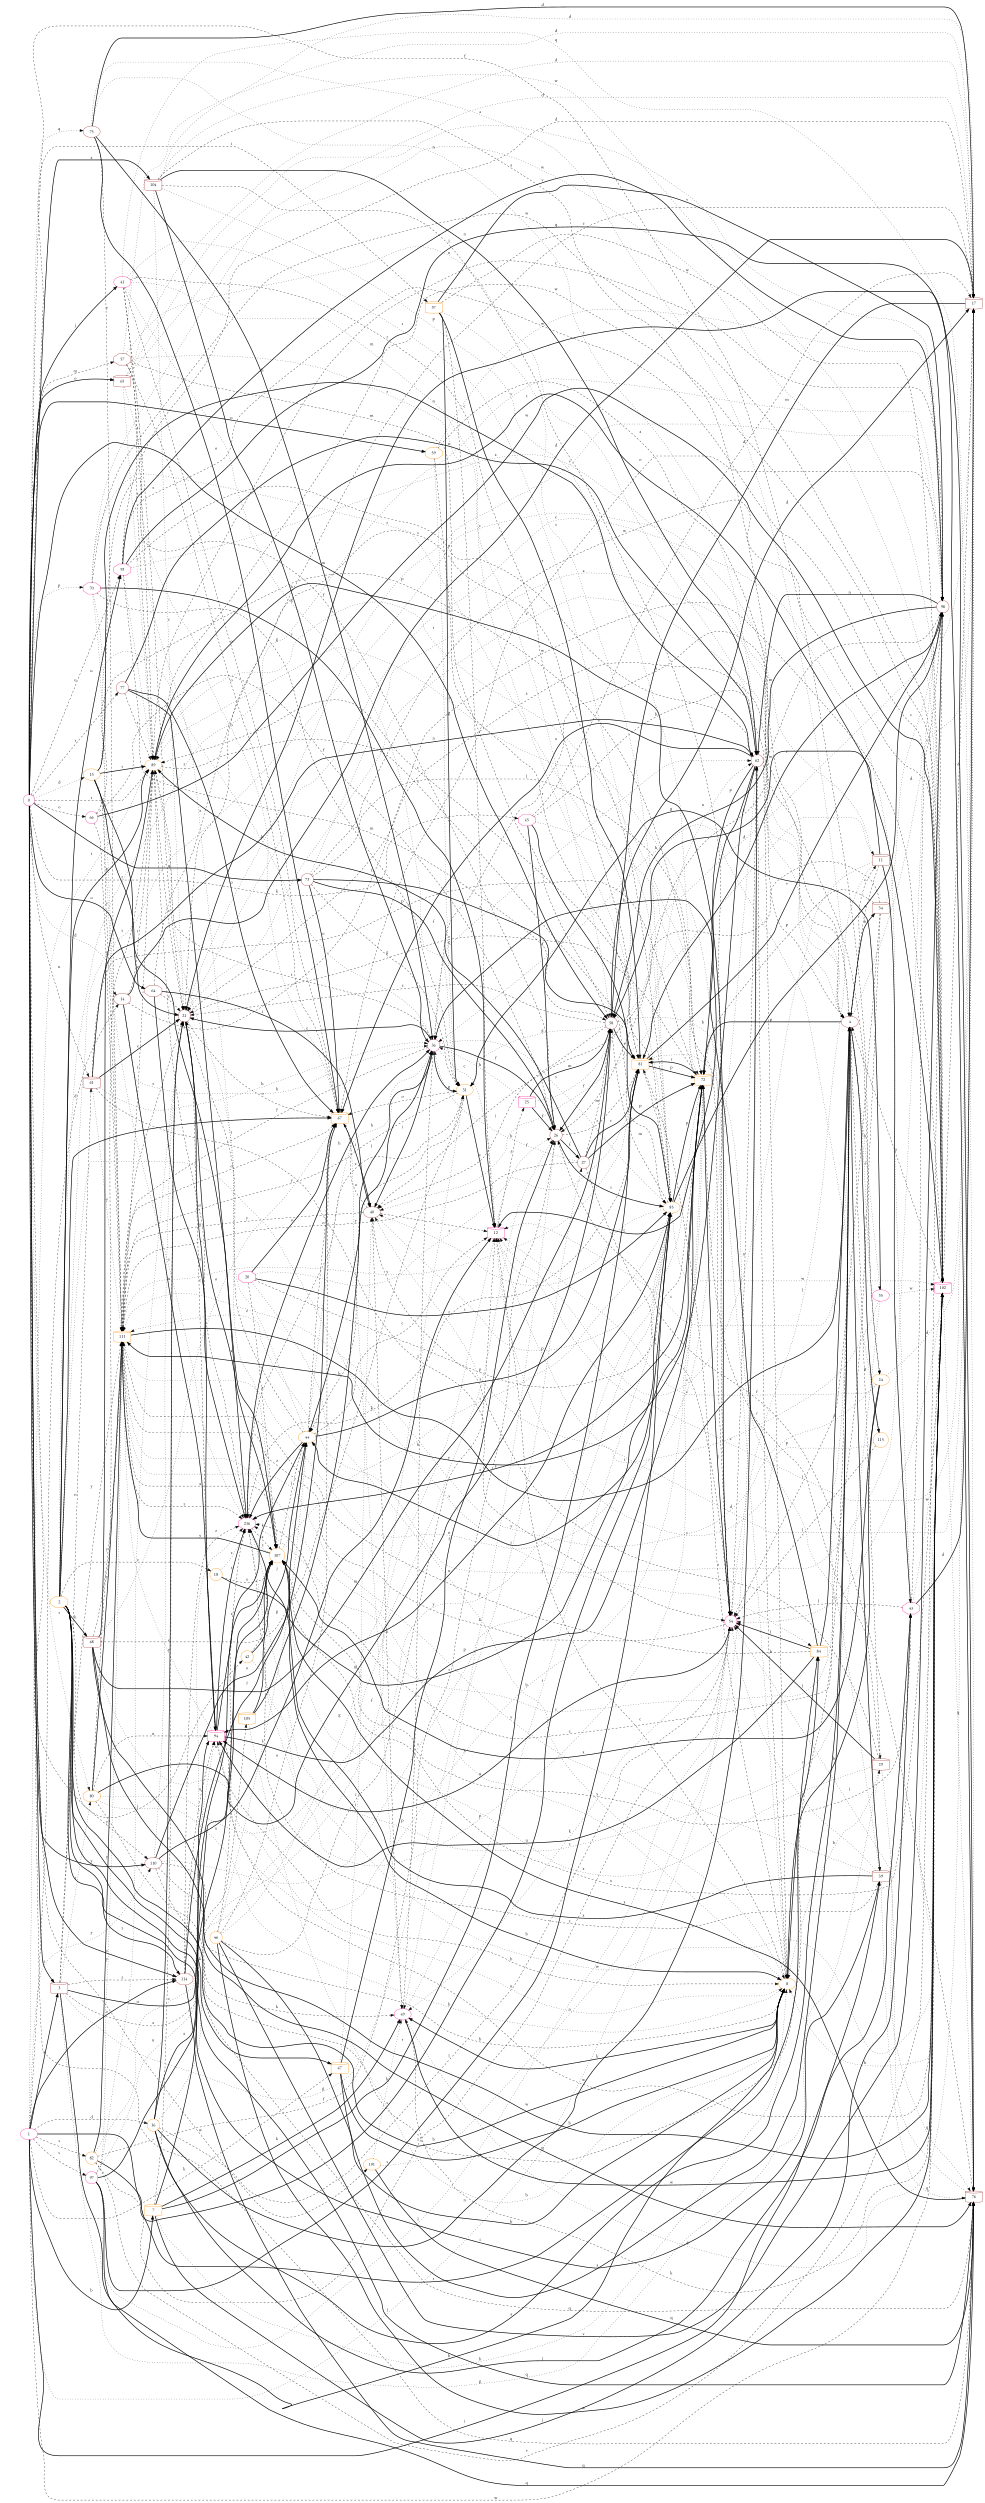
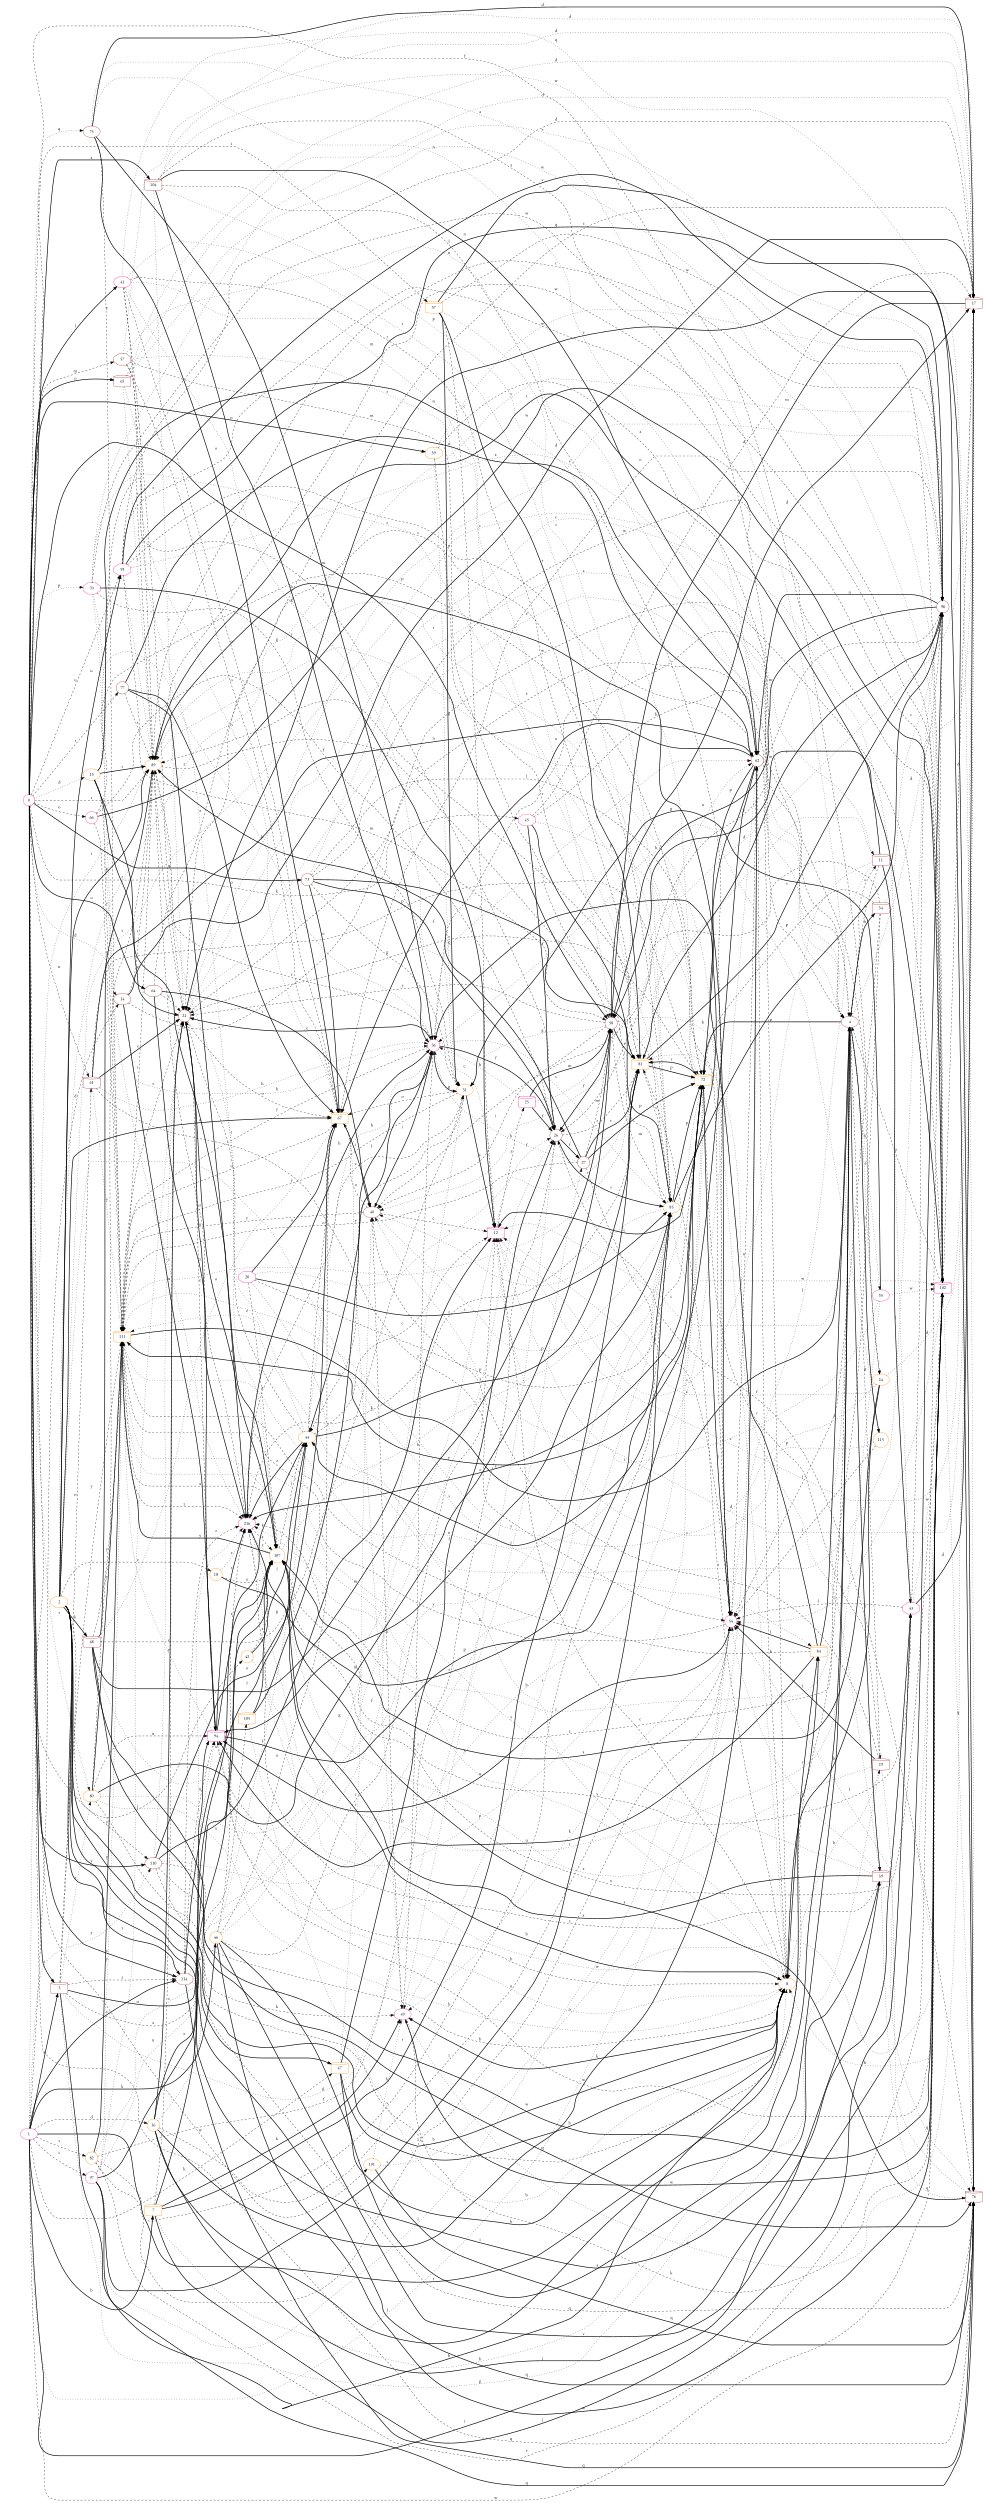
edge "82" -> "85": style bold -> dashed
edge "1" -> "46": added, label "k"
